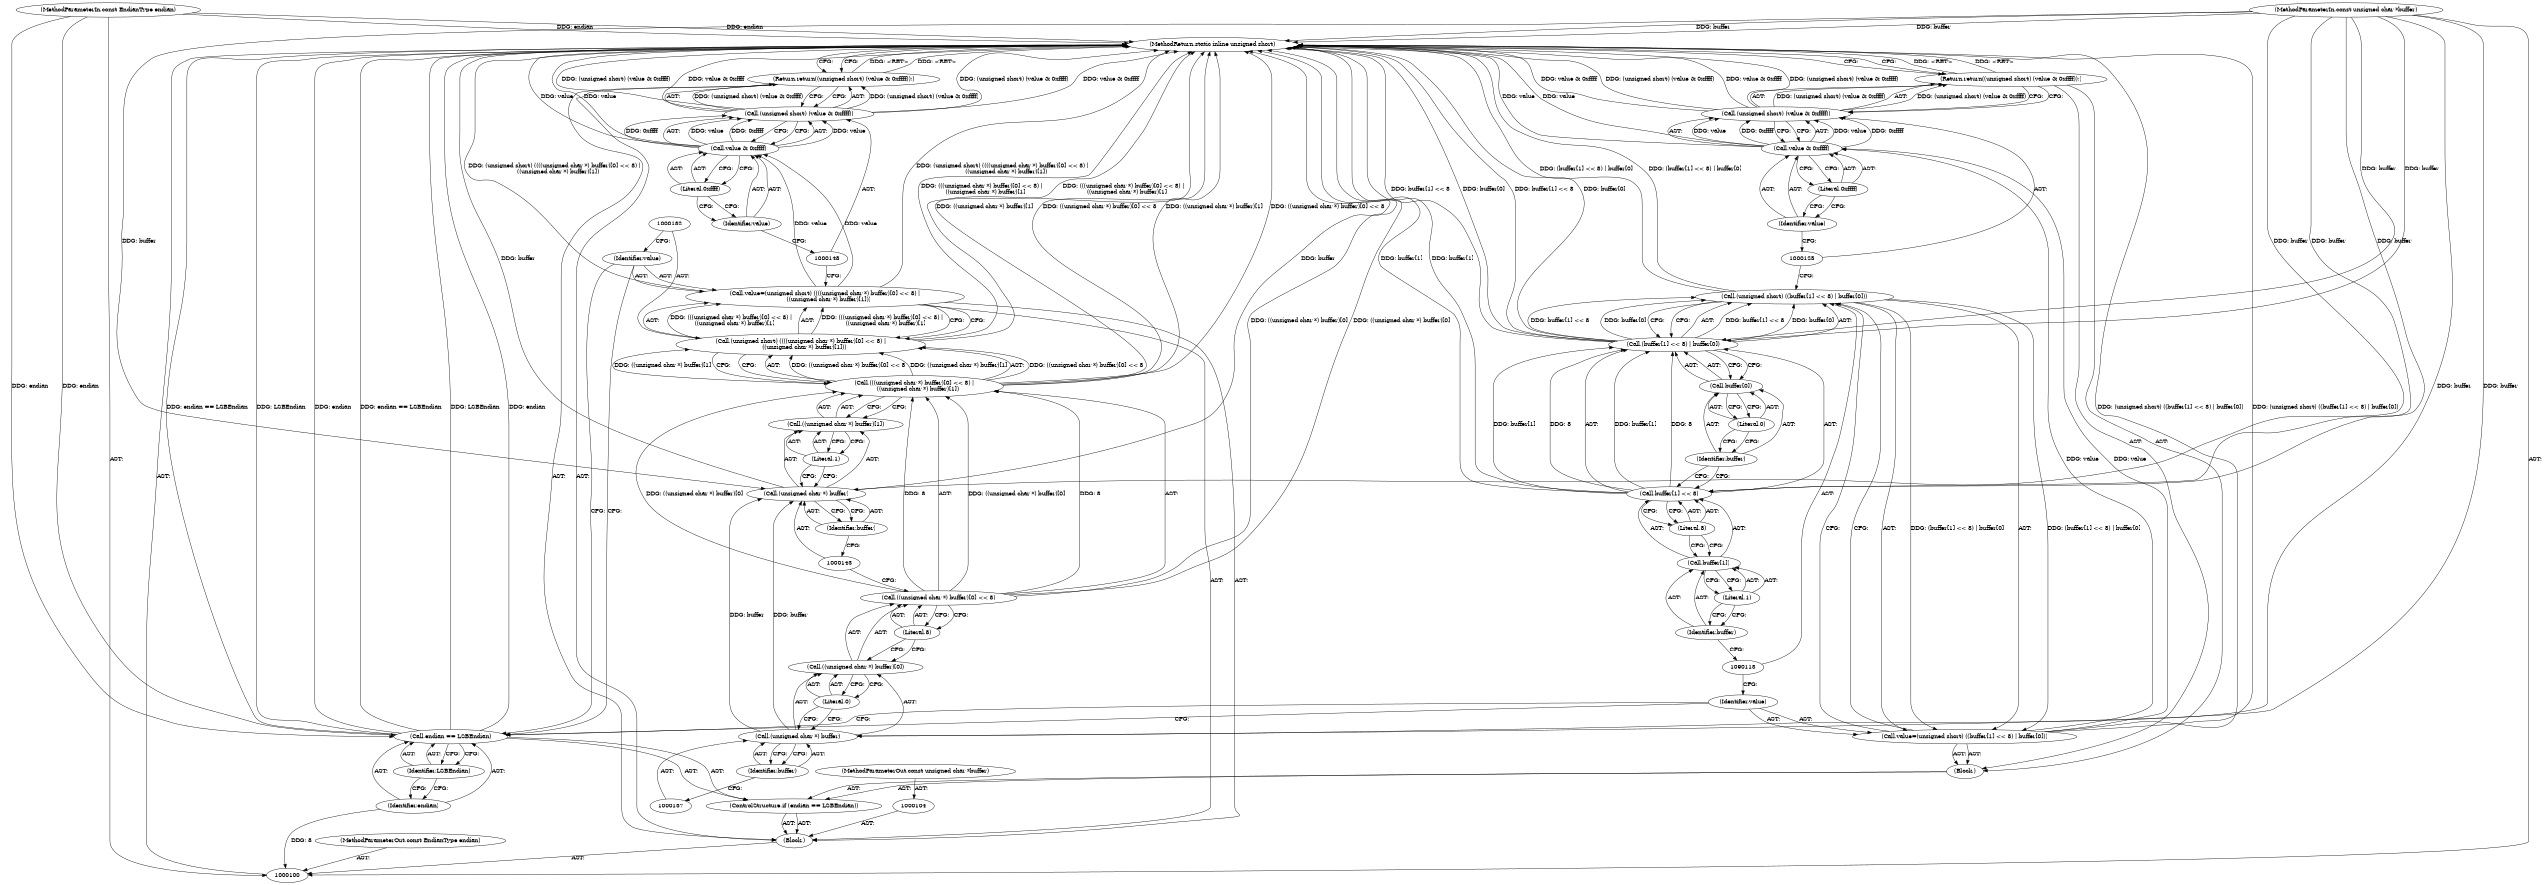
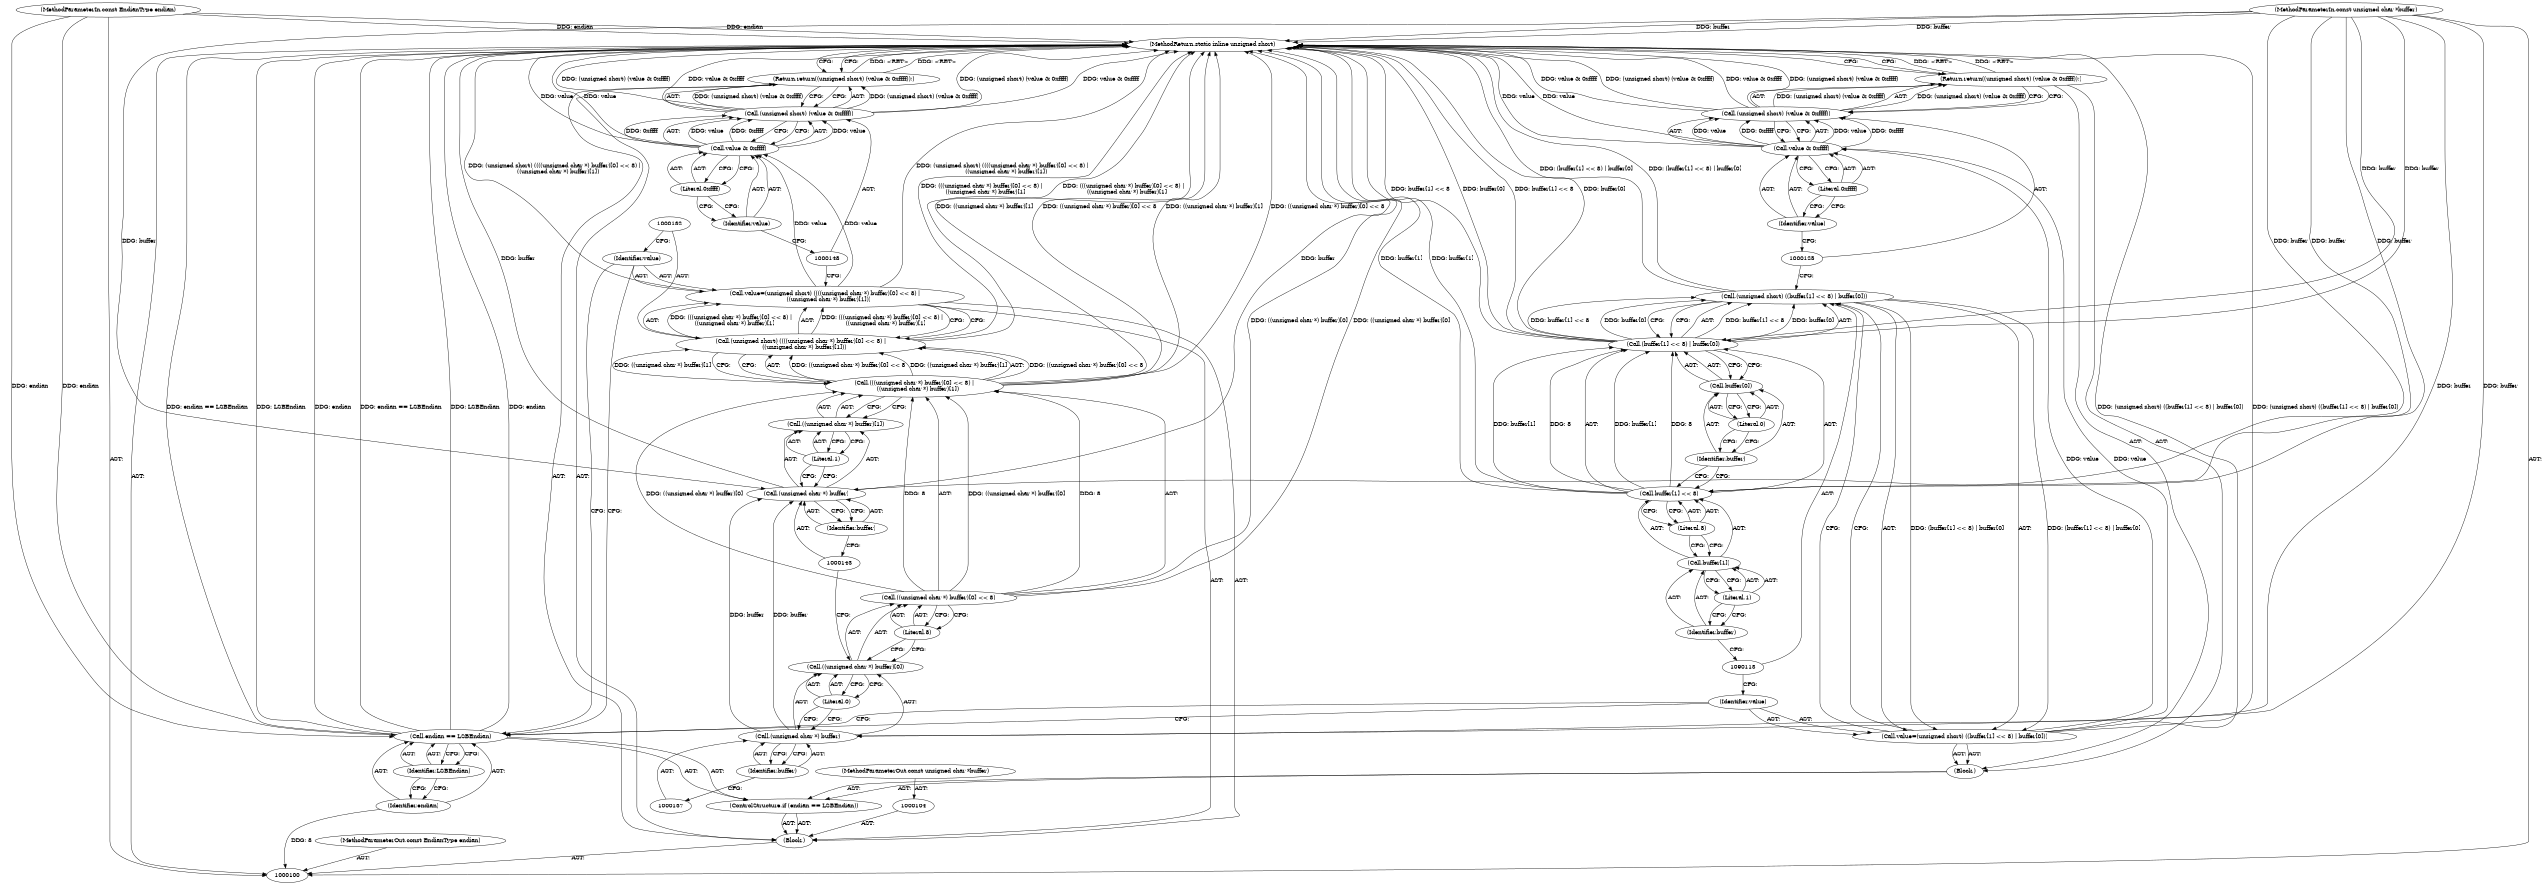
edge "1000100" -> "(MethodReturn,static inline unsigned short)": reversed
edge "1000143" -> "(Call,((unsigned char *) buffer)[0] << 8)": now "1000143" -> "(Call,((unsigned char *) buffer)[0])"
